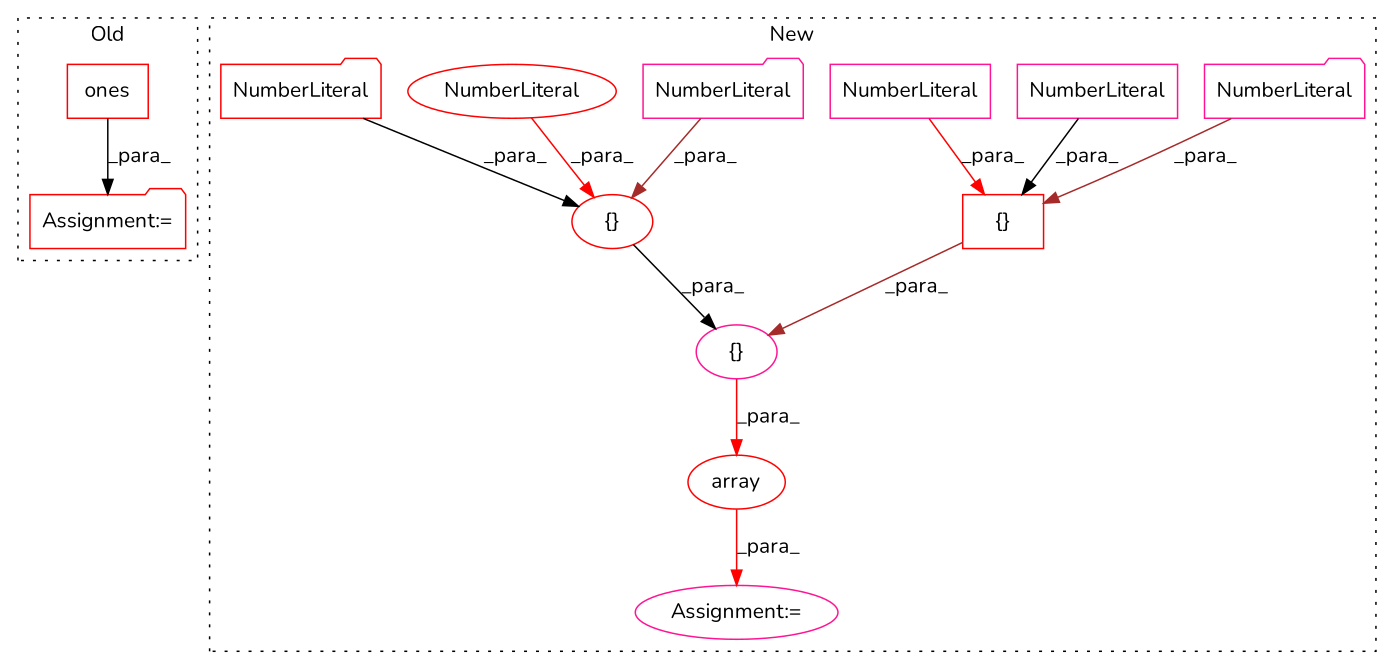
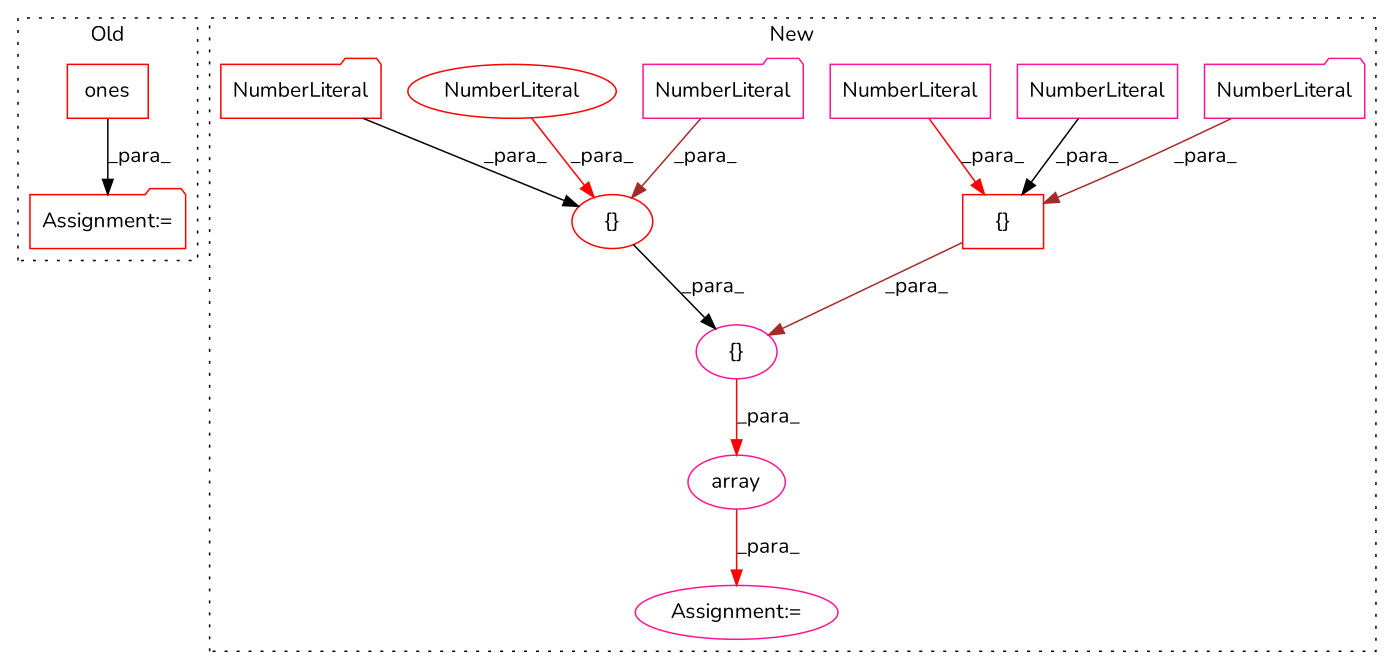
node "array": color red -> deeppink
